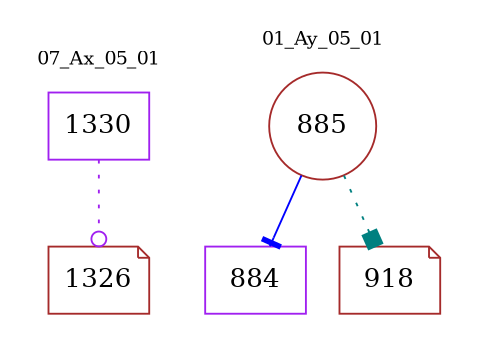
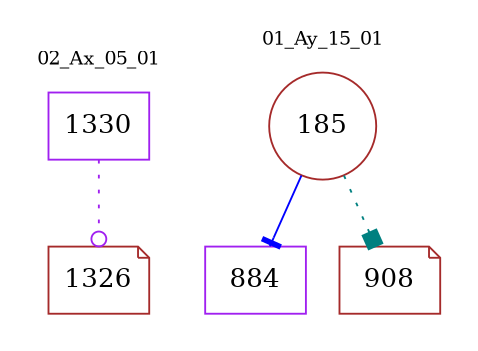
cluster "01_Ay_05_01": label "01_Ay_05_01" -> "01_Ay_15_01"
cluster "07_Ax_05_01": label "07_Ax_05_01" -> "02_Ax_05_01"
node "885": label "885" -> "185"
node "918": label "918" -> "908"
